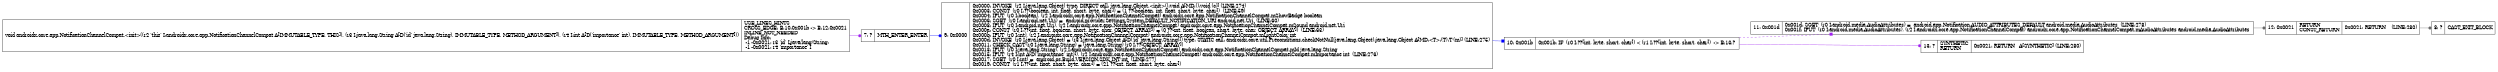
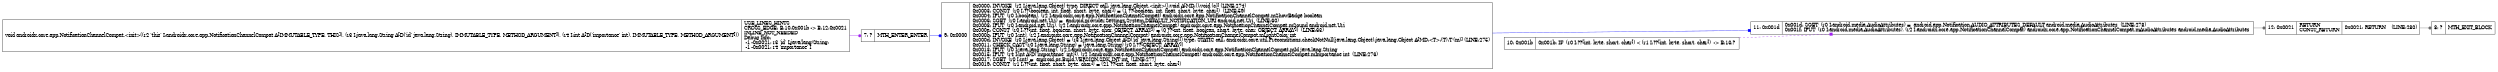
node "8: ?": text "CAST_EXIT_BLOCK" -> "MTH_EXIT_BLOCK"
edge "9: 0x0000" -> "10: 0x001b": now "9: 0x0000" -> "11: 0x001d"
node "13: ?": removed
